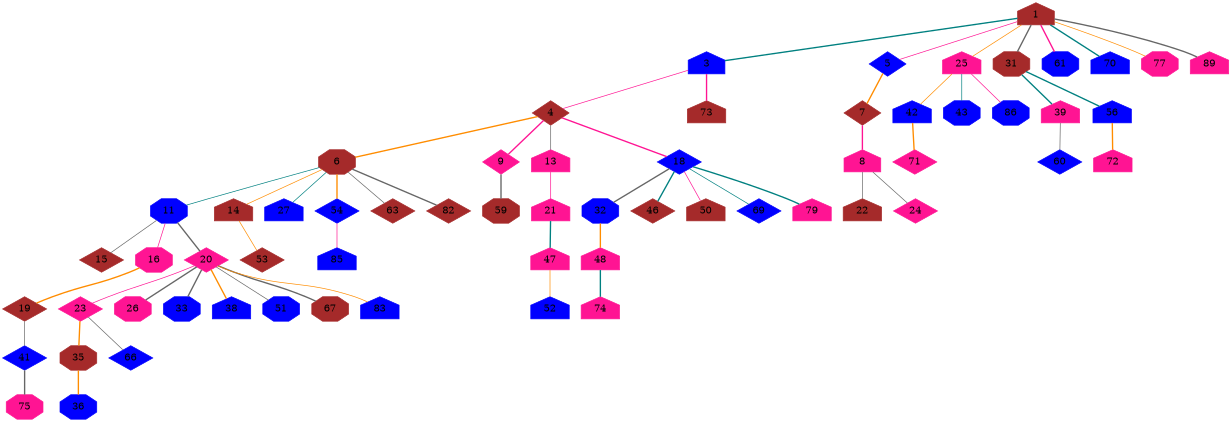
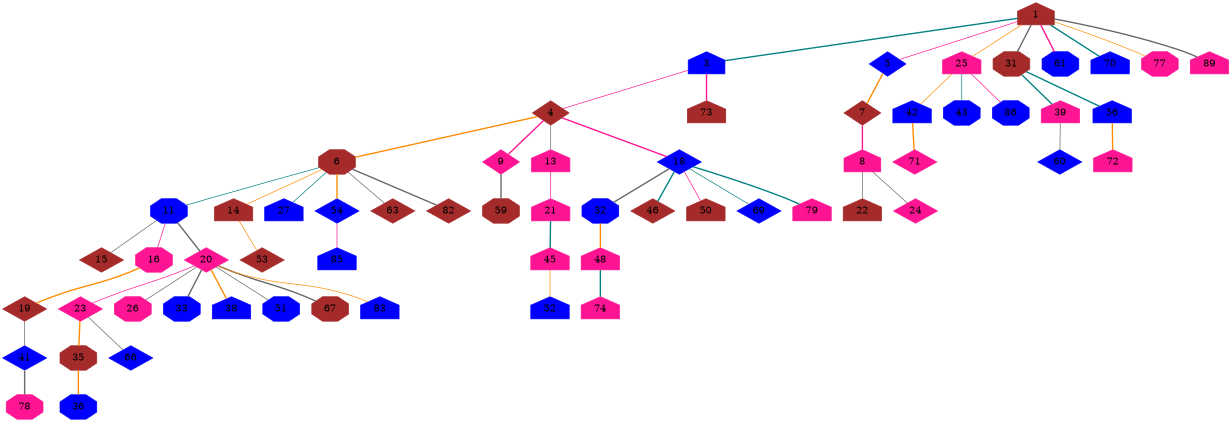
node "47": label "47" -> "45"
edge "20" -- "26": style bold -> solid
node "75": label "75" -> "78"
